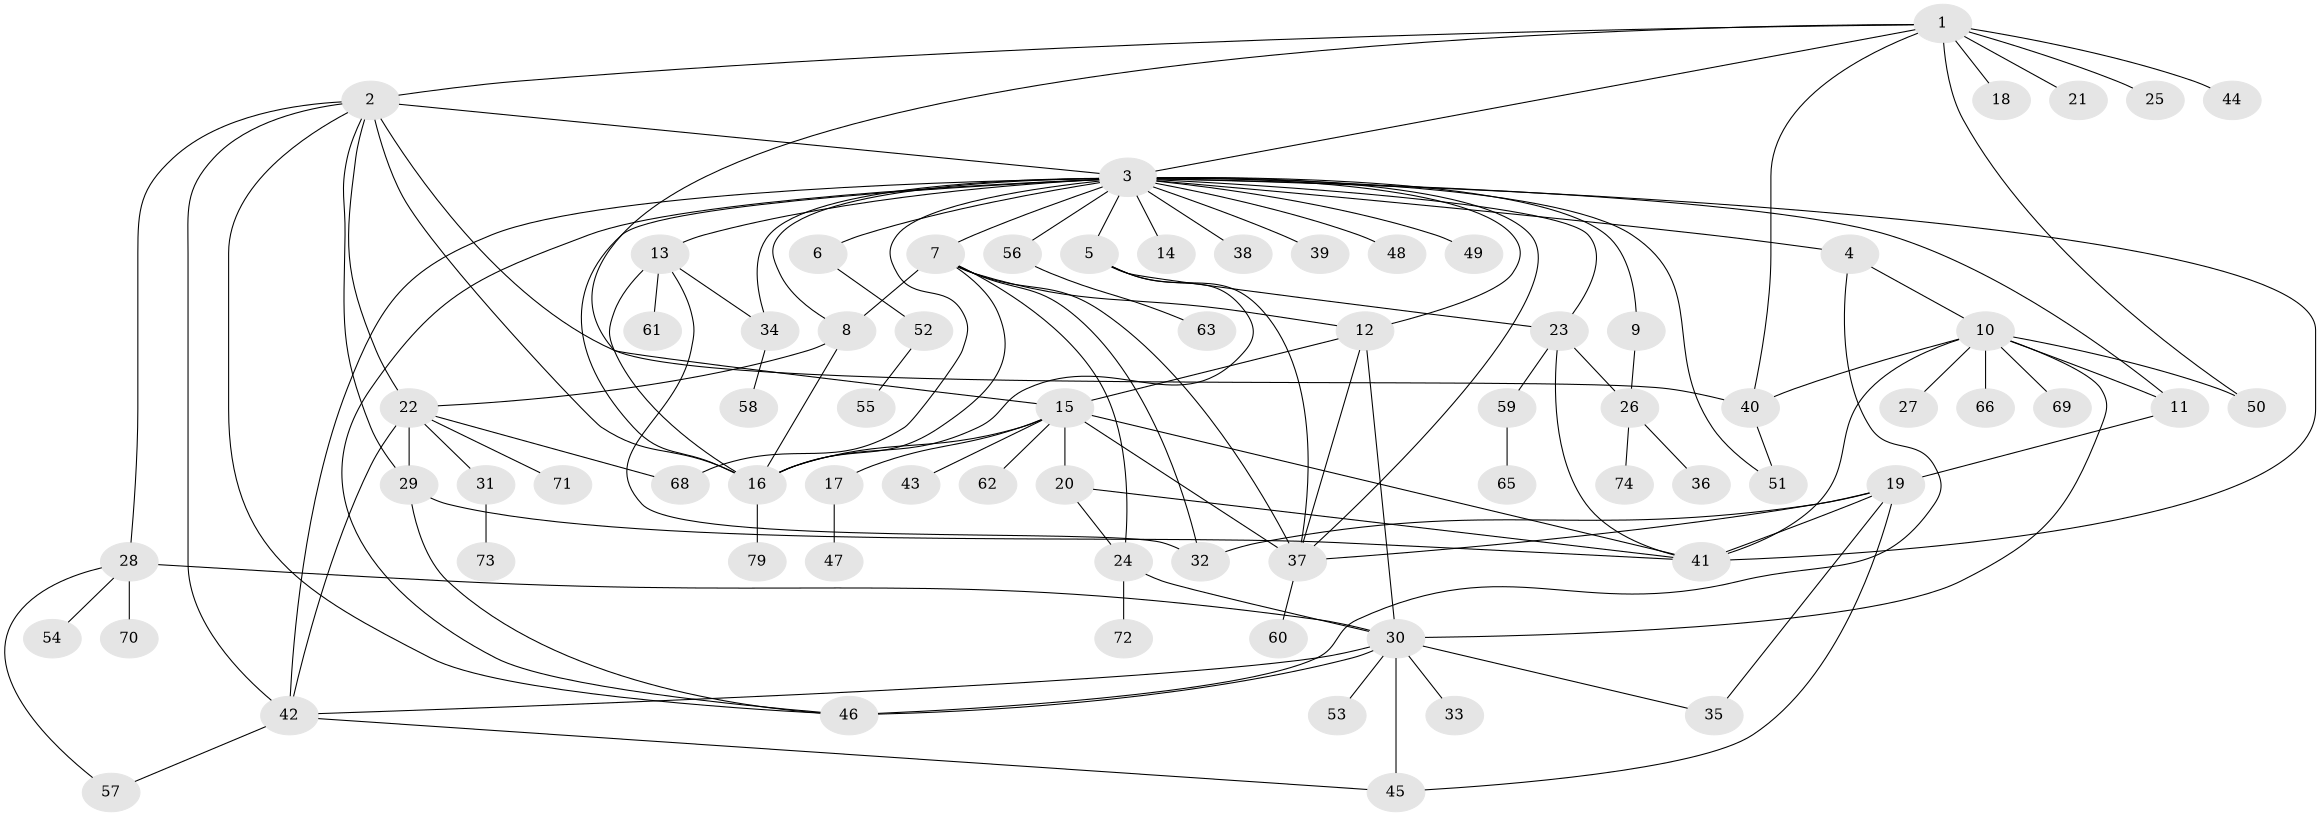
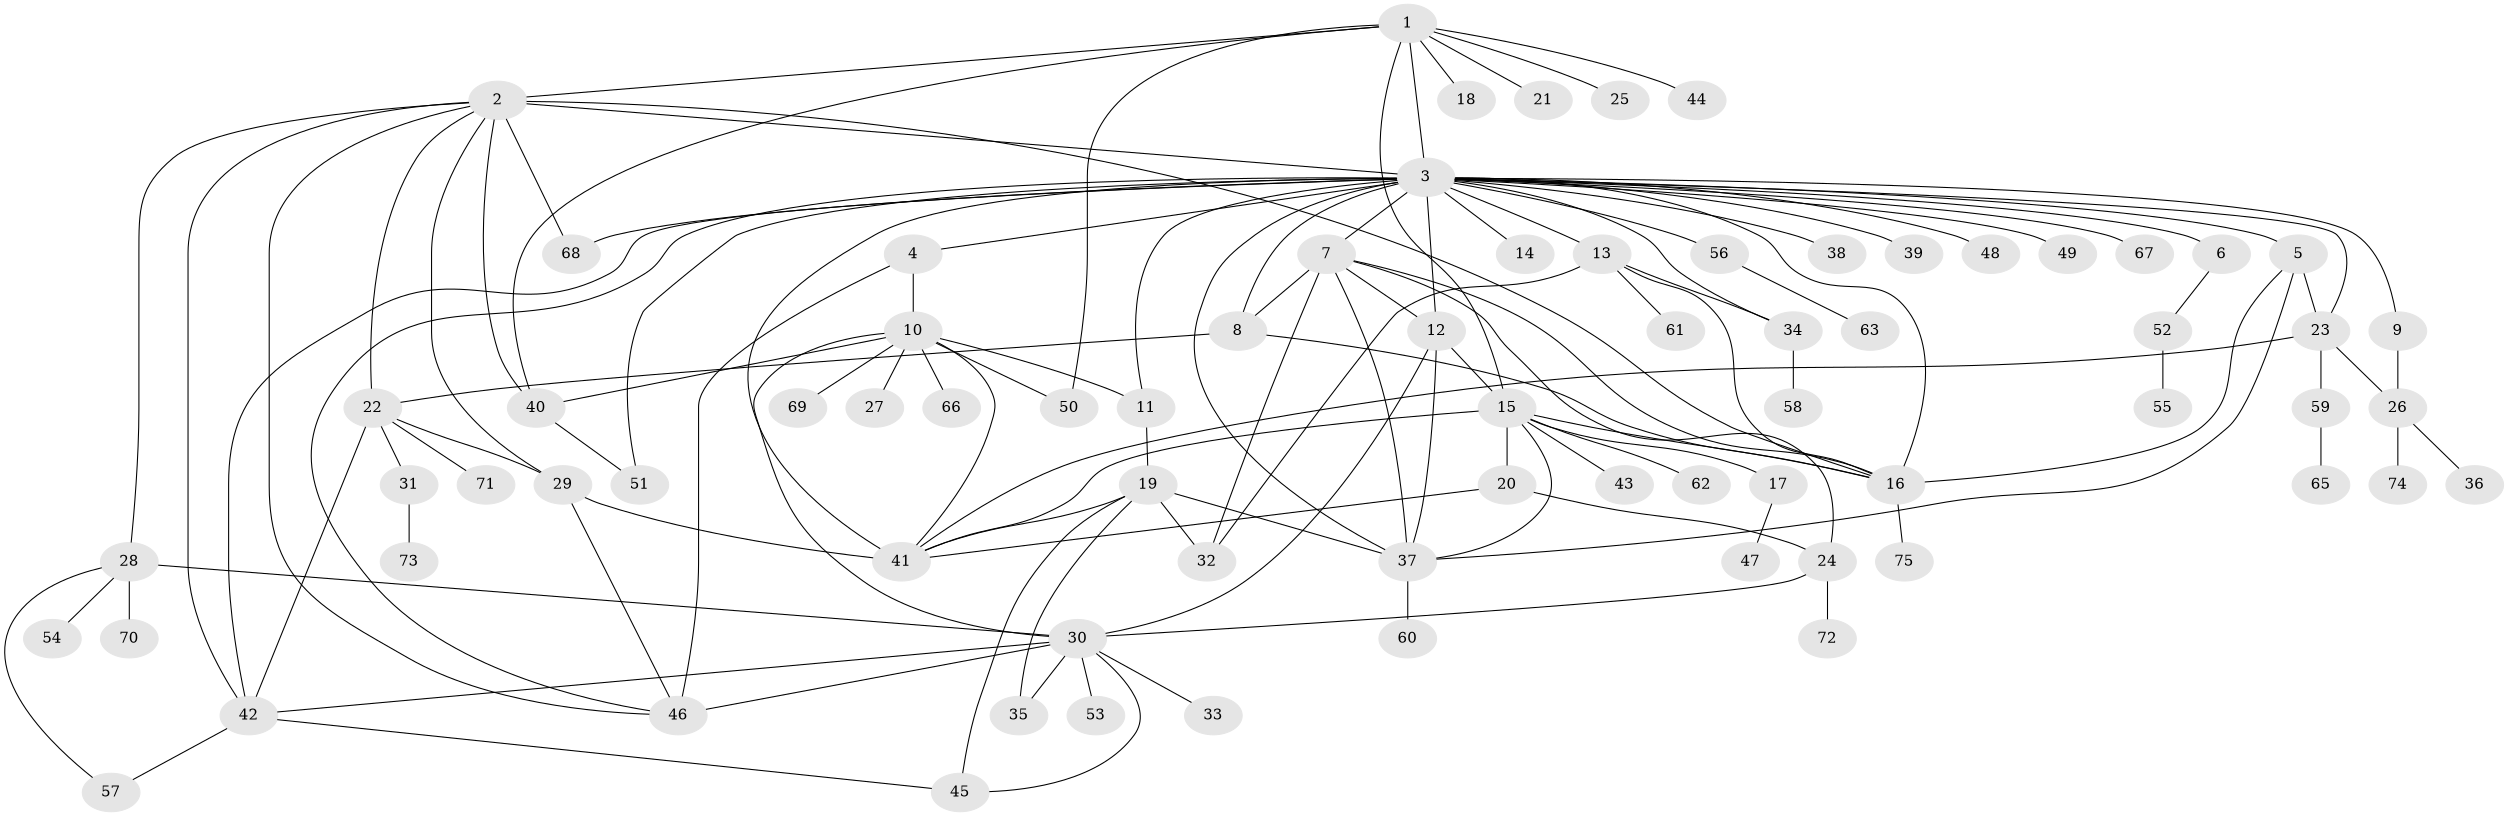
node "67": added
edge "22" -- "68": now "2" -- "68"
node "79": label "79" -> "75"
